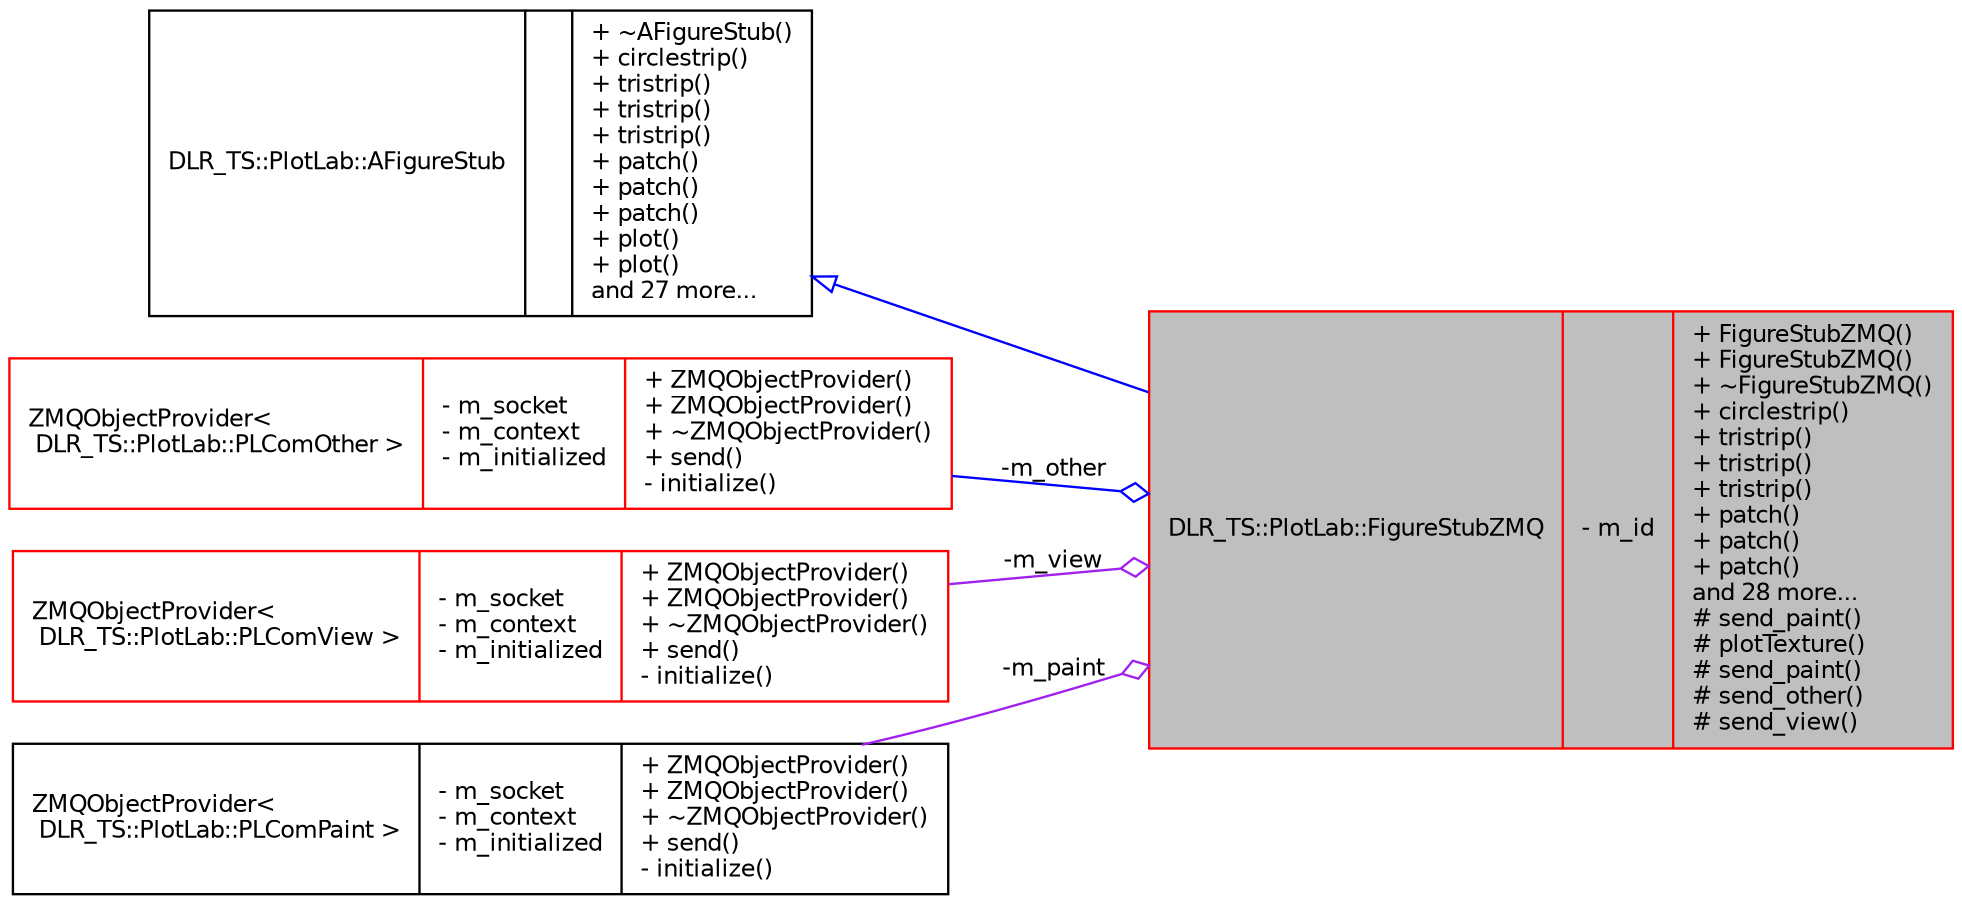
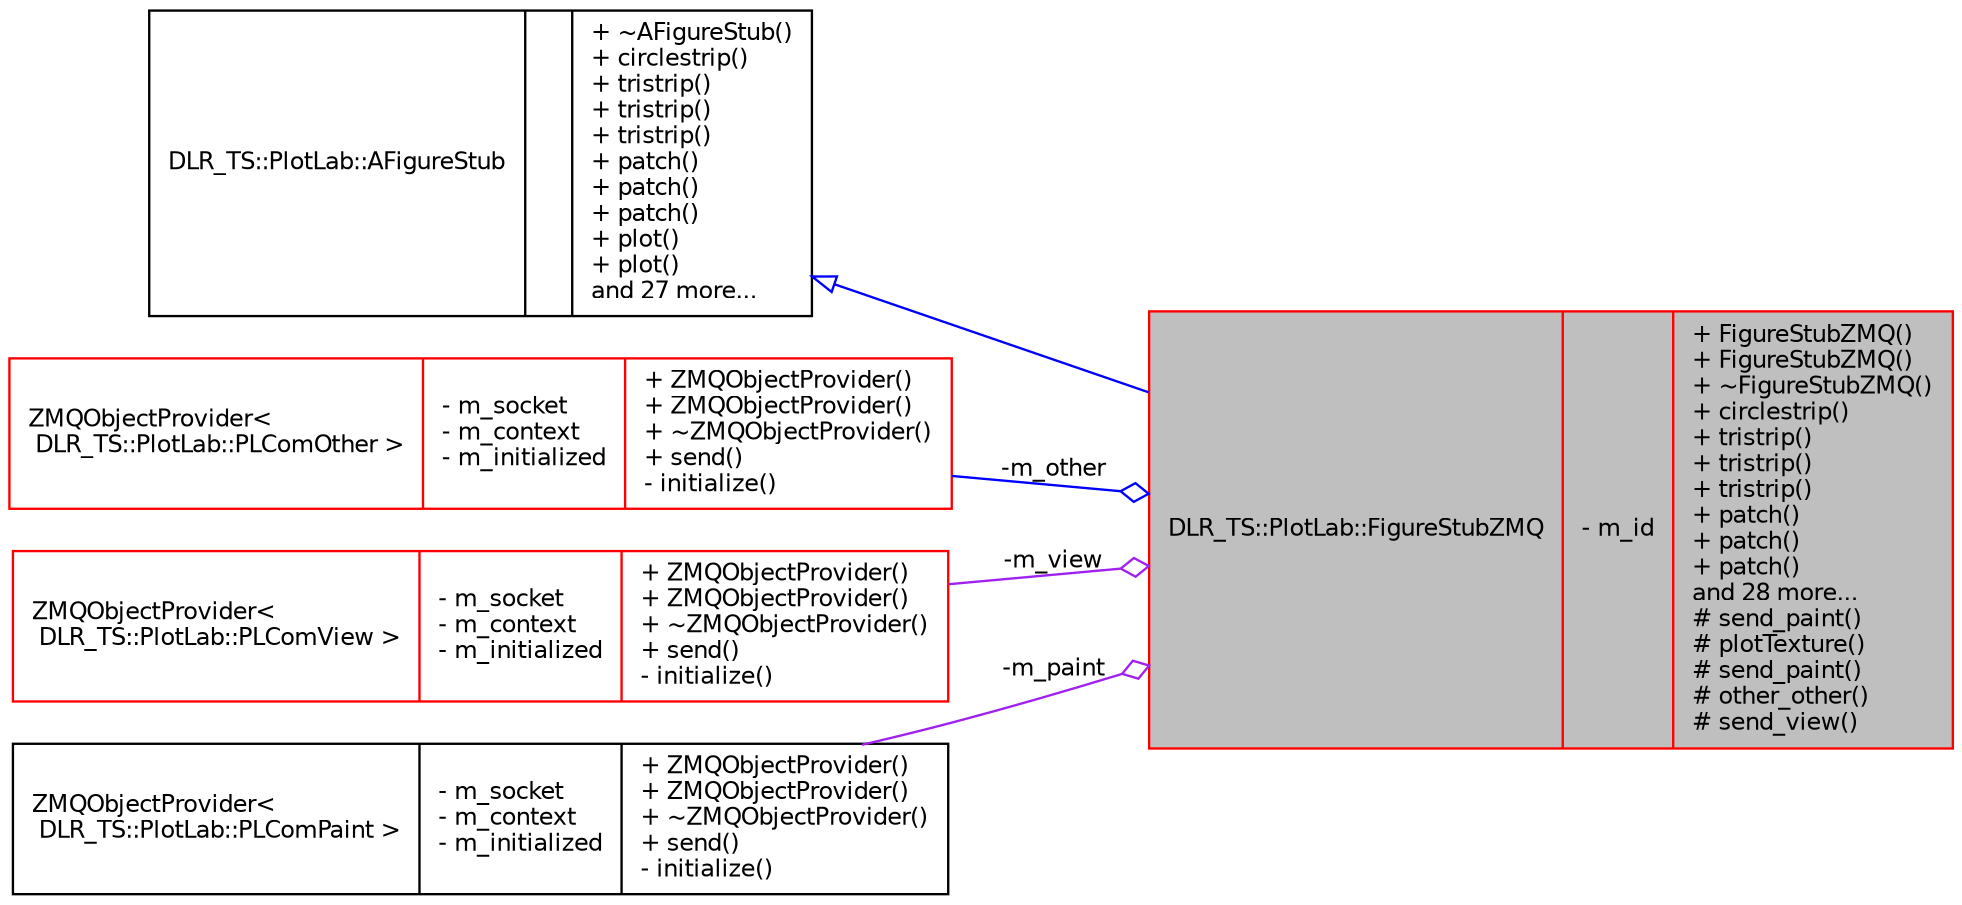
node "DLR_TS::PlotLab::FigureStubZMQ": text "# send_other()" -> "# other_other()"
